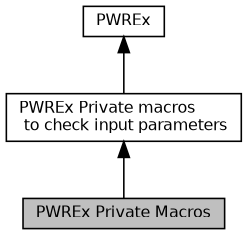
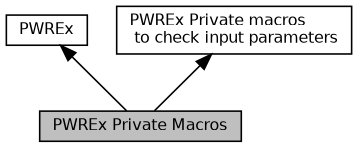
edge "PWREx Private macros to check input parameters" -> "PWREx": now "PWREx Private Macros" -> "PWREx"
